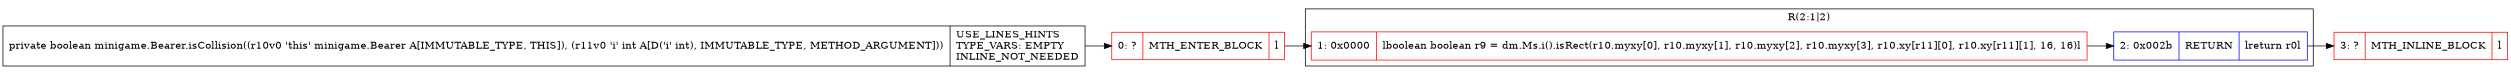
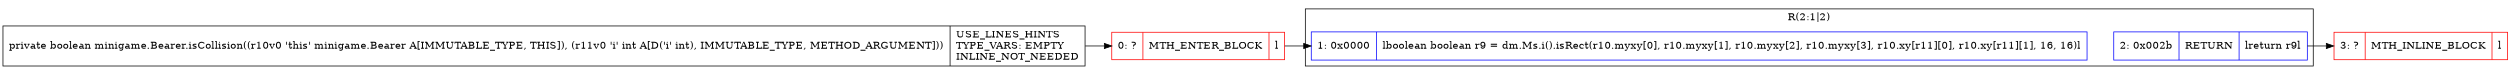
node "1: 0x0000": color red -> blue
edge "1: 0x0000" -> "2: 0x002b": removed
node "2: 0x002b": text "lreturn r0l" -> "lreturn r9l"
